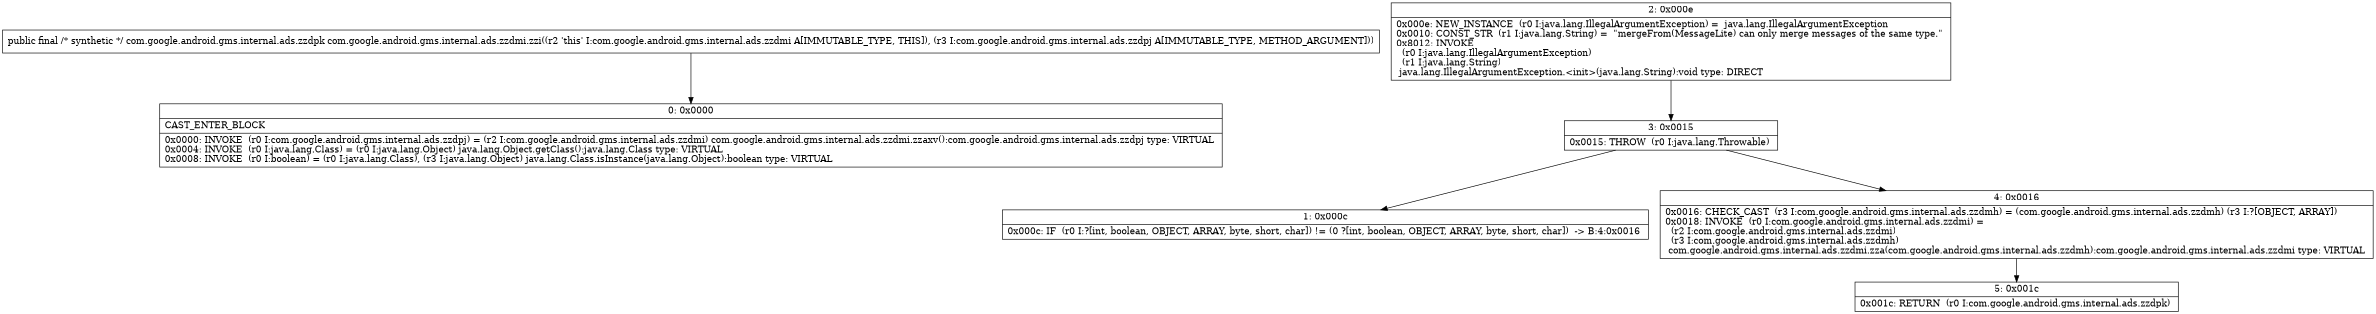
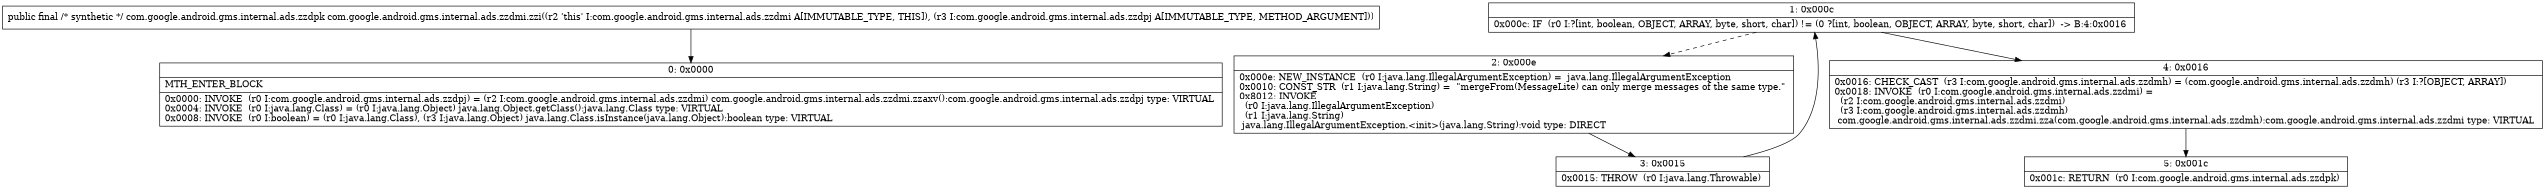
edge "1: 0x000c" -> "2: 0x000e": added
node "0: 0x0000": text "CAST_ENTER_BLOCK" -> "MTH_ENTER_BLOCK"
edge "3: 0x0015" -> "4: 0x0016": now "1: 0x000c" -> "4: 0x0016"
